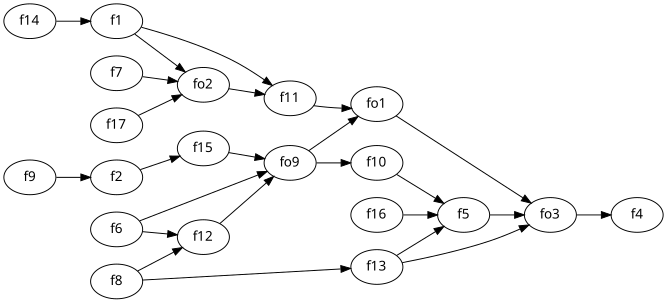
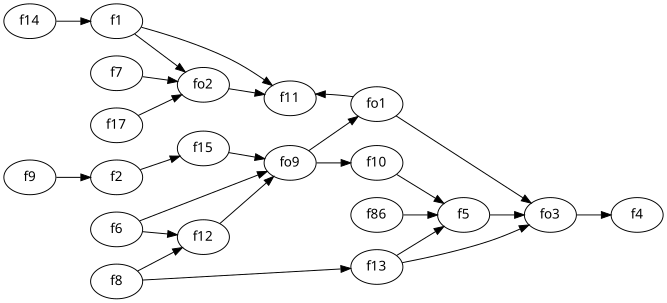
edge "f11" -> "fo1": reversed
node "f16": label "f16" -> "f86"
